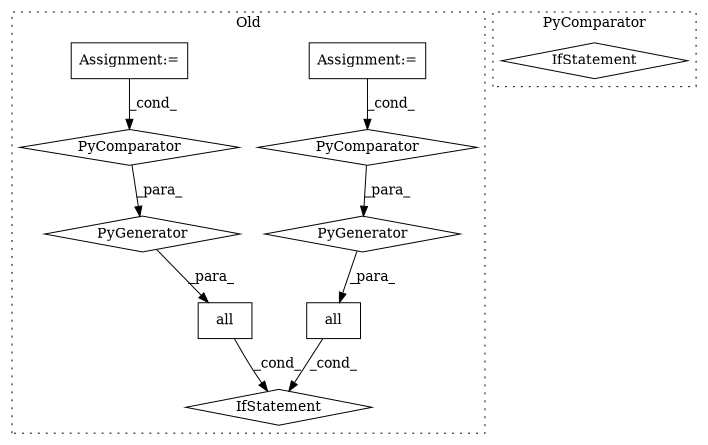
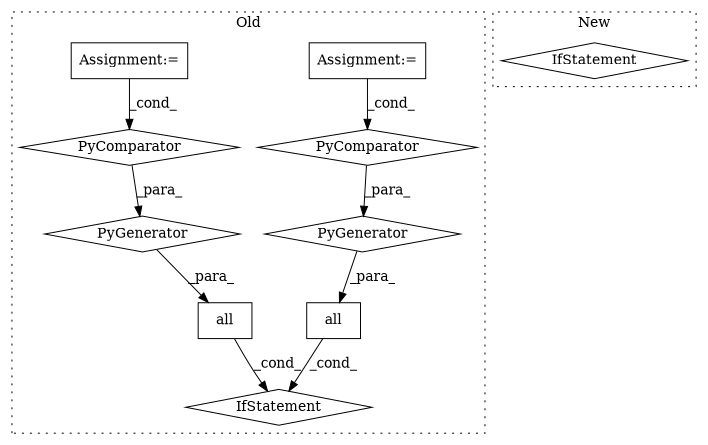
cluster "PyComparator": label "PyComparator" -> "New"
